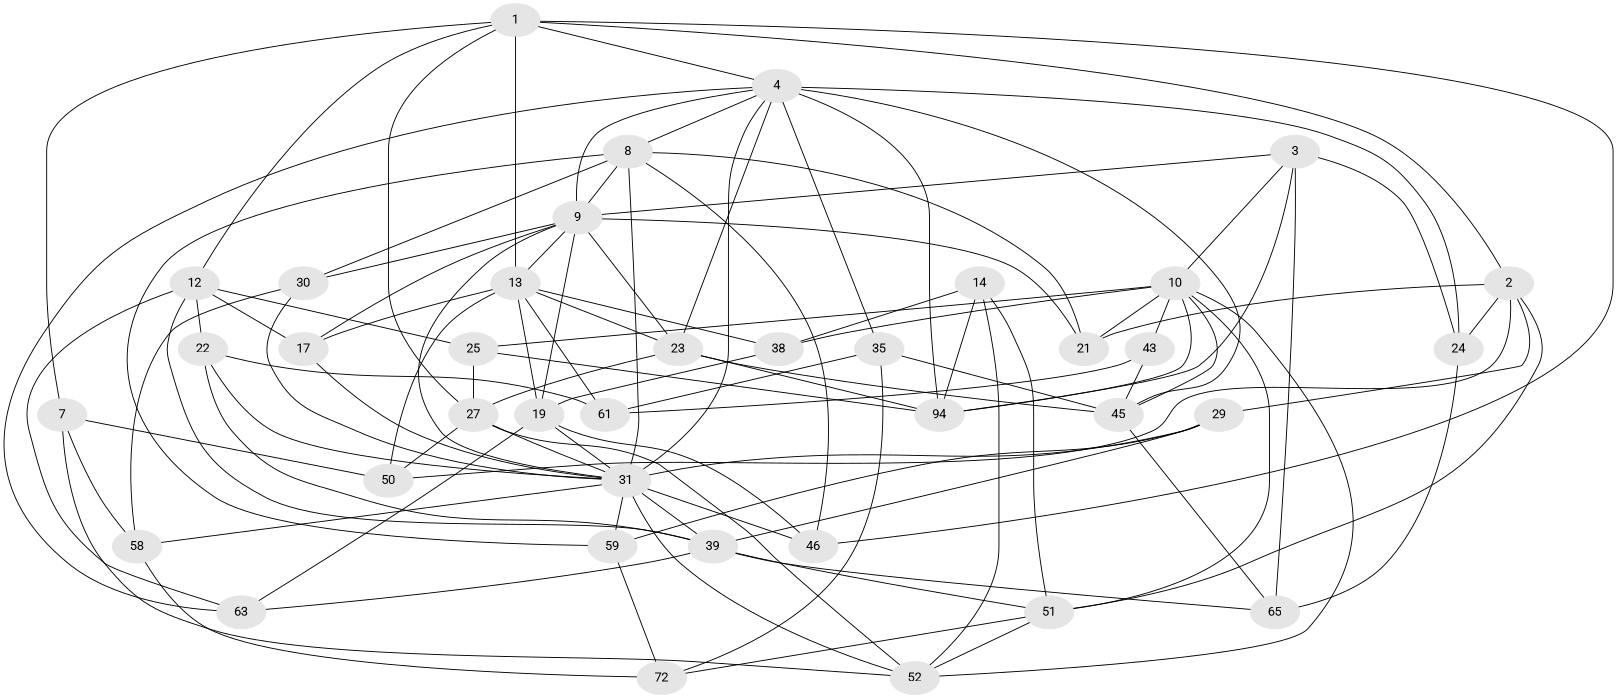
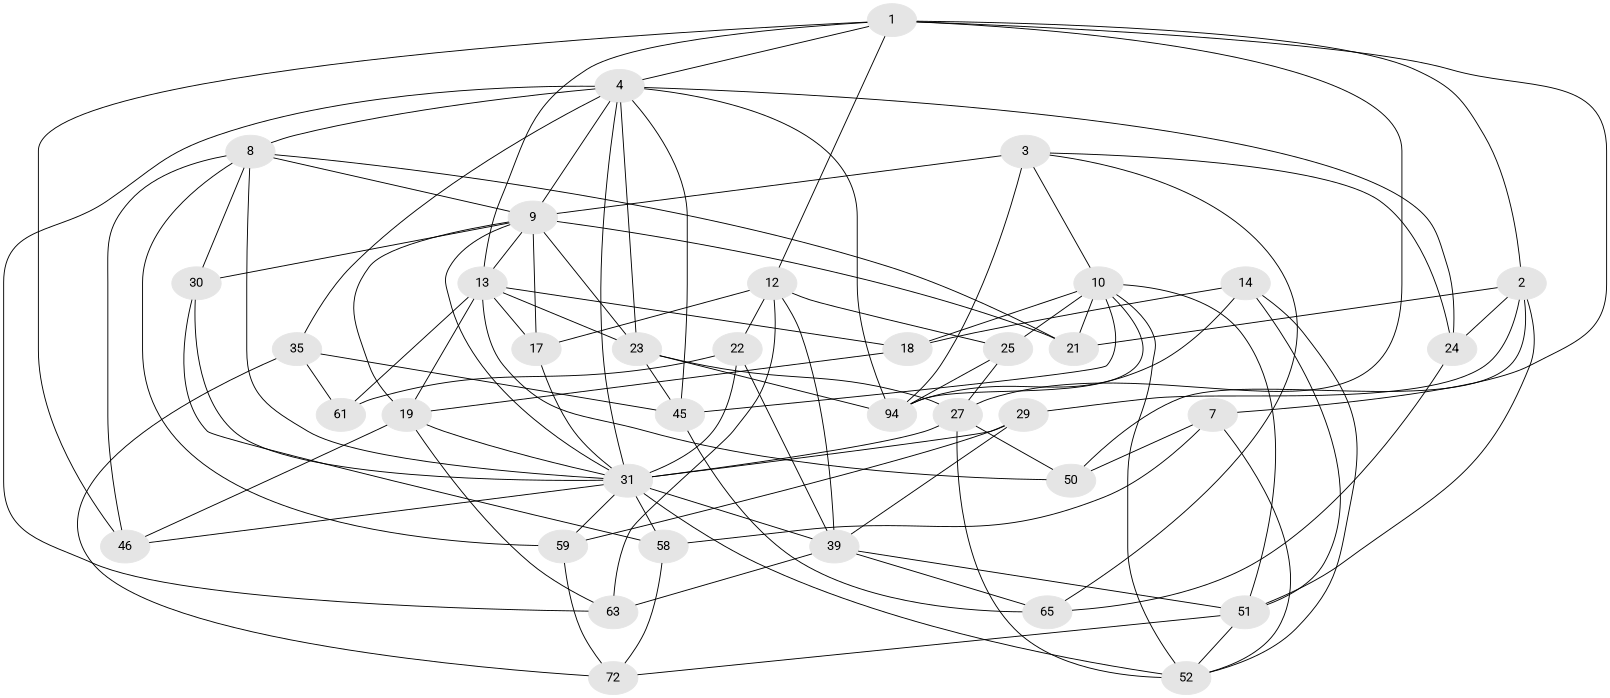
node "38": label "38" -> "18"
node "43": removed
